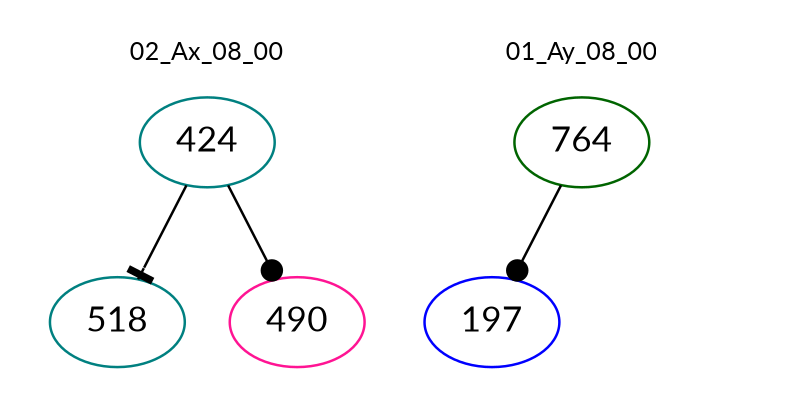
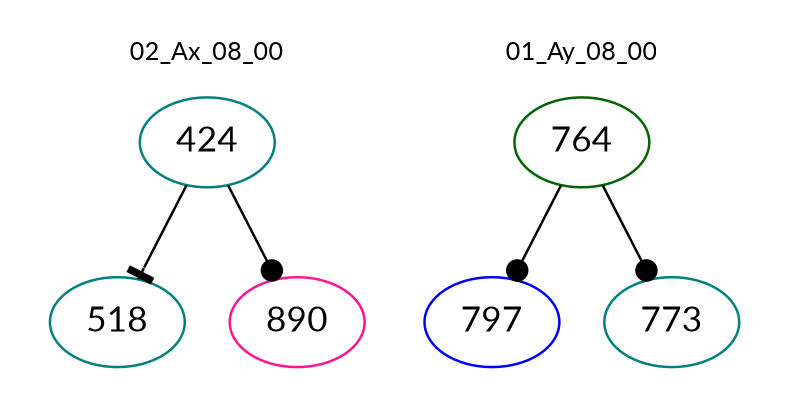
node "490": label "490" -> "890"
node "197": label "197" -> "797"
node "773": added
